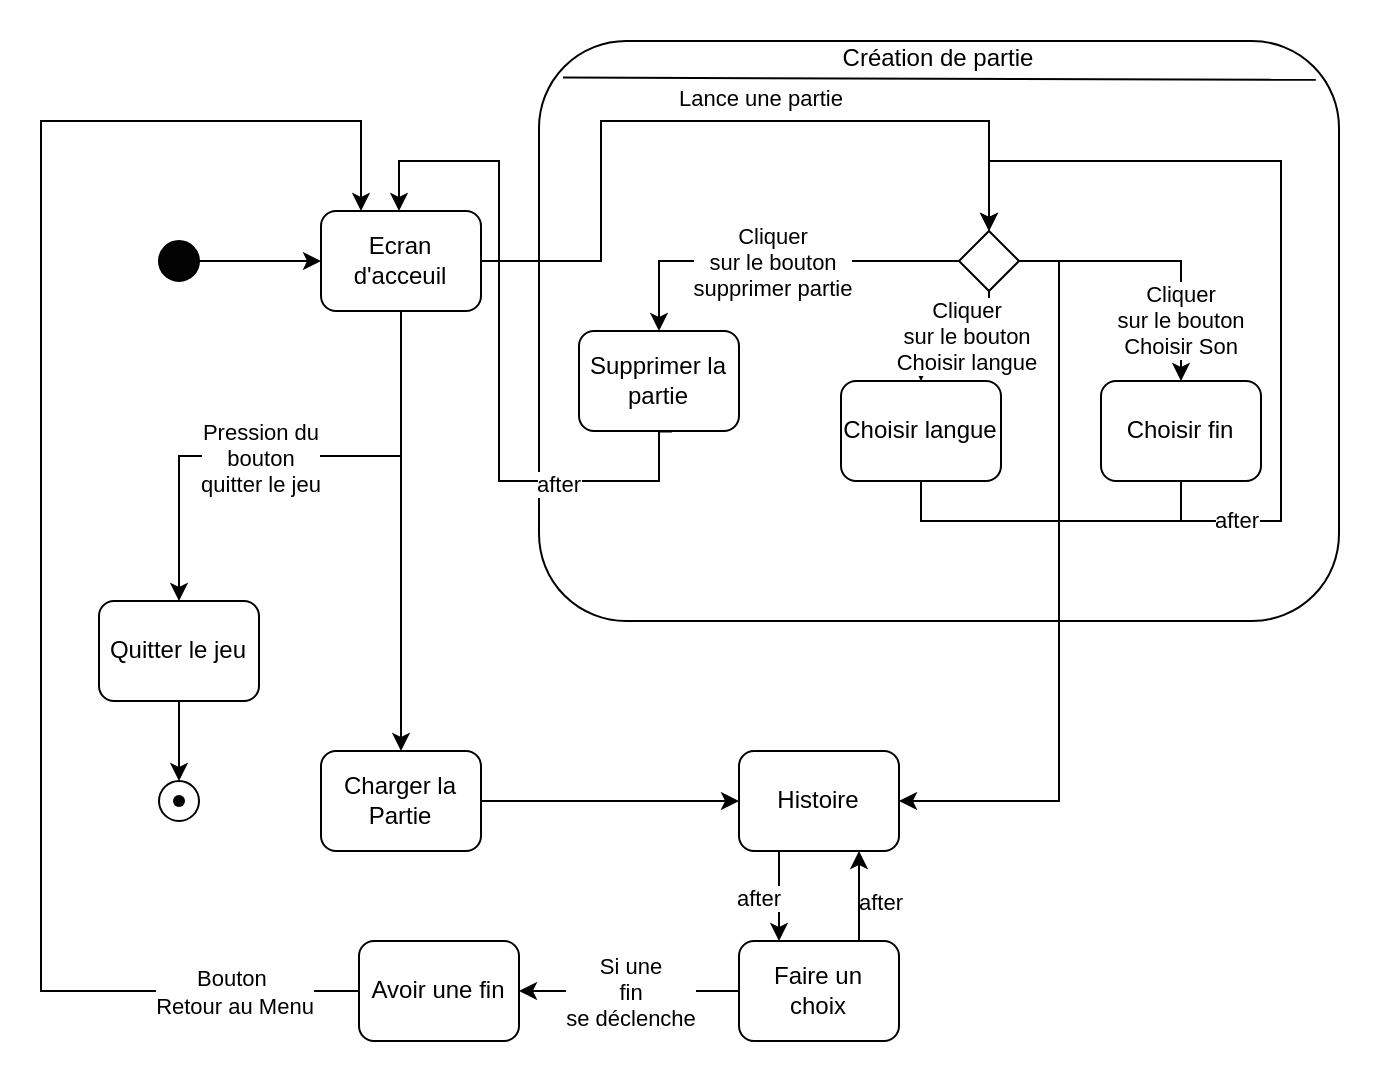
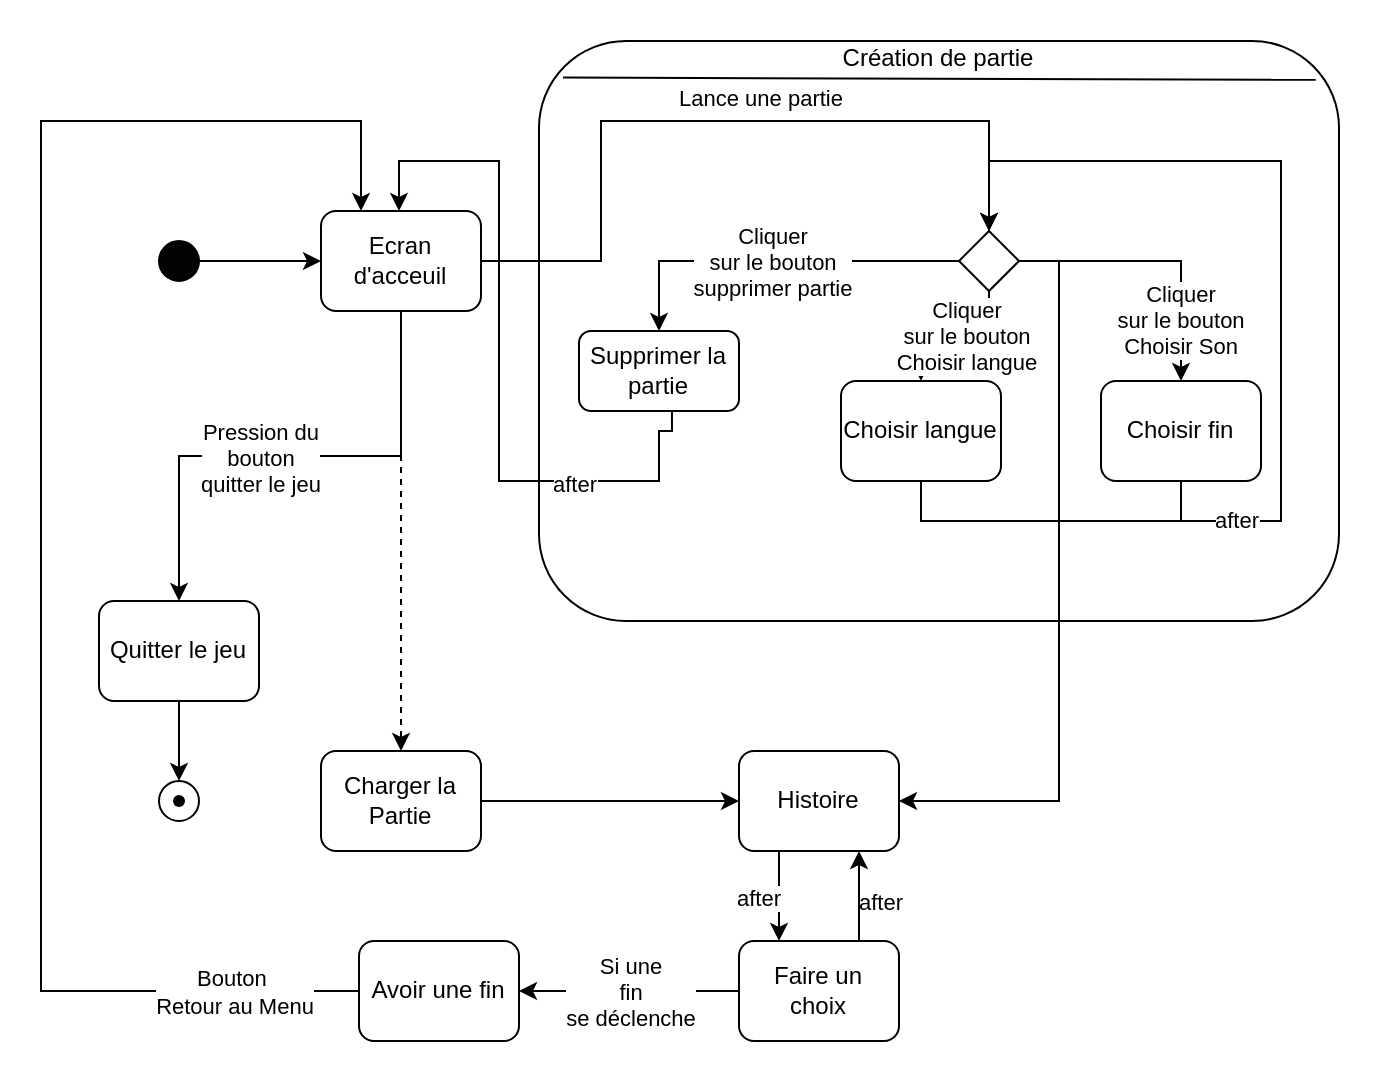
node "Supprimer la partie": size 160x100 -> 160x80
edge "Ecran d'acceuil" -> "Charger la Partie": style solid -> dashed
